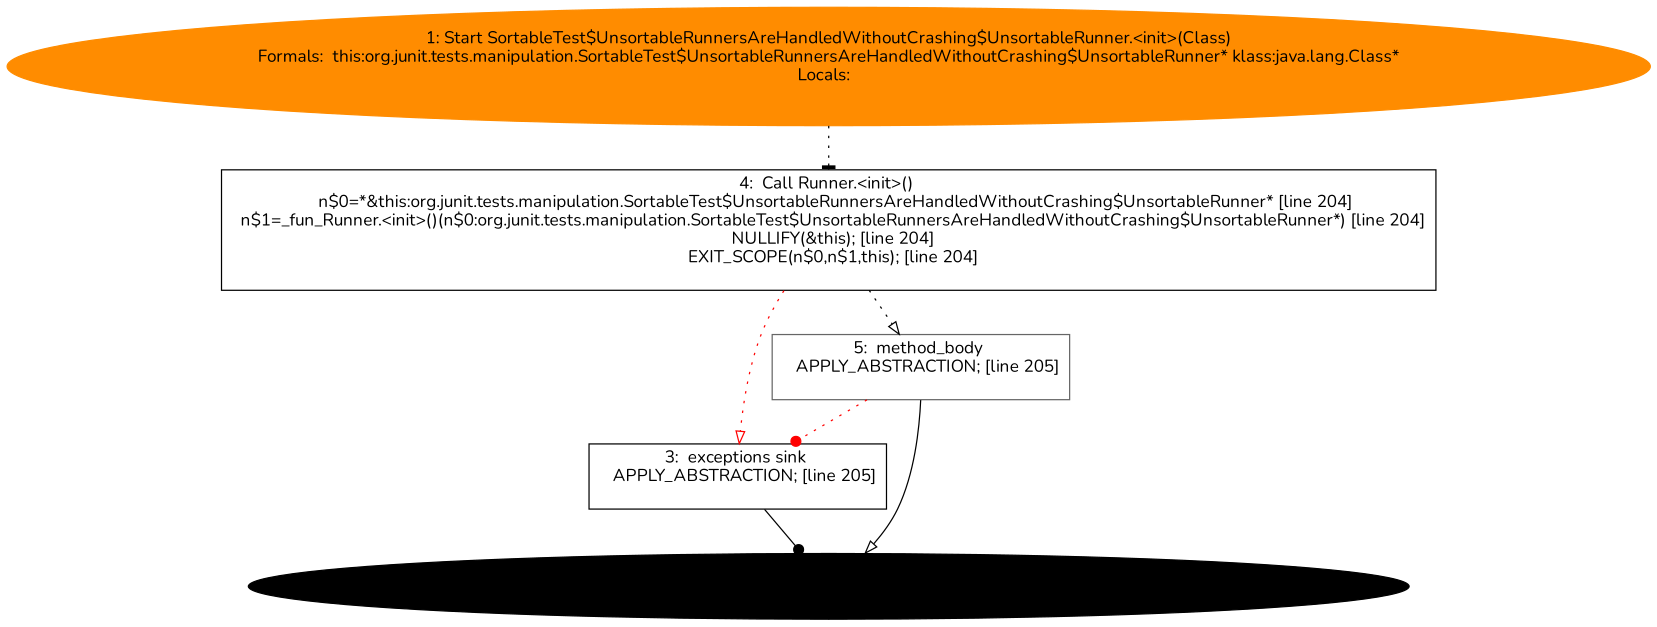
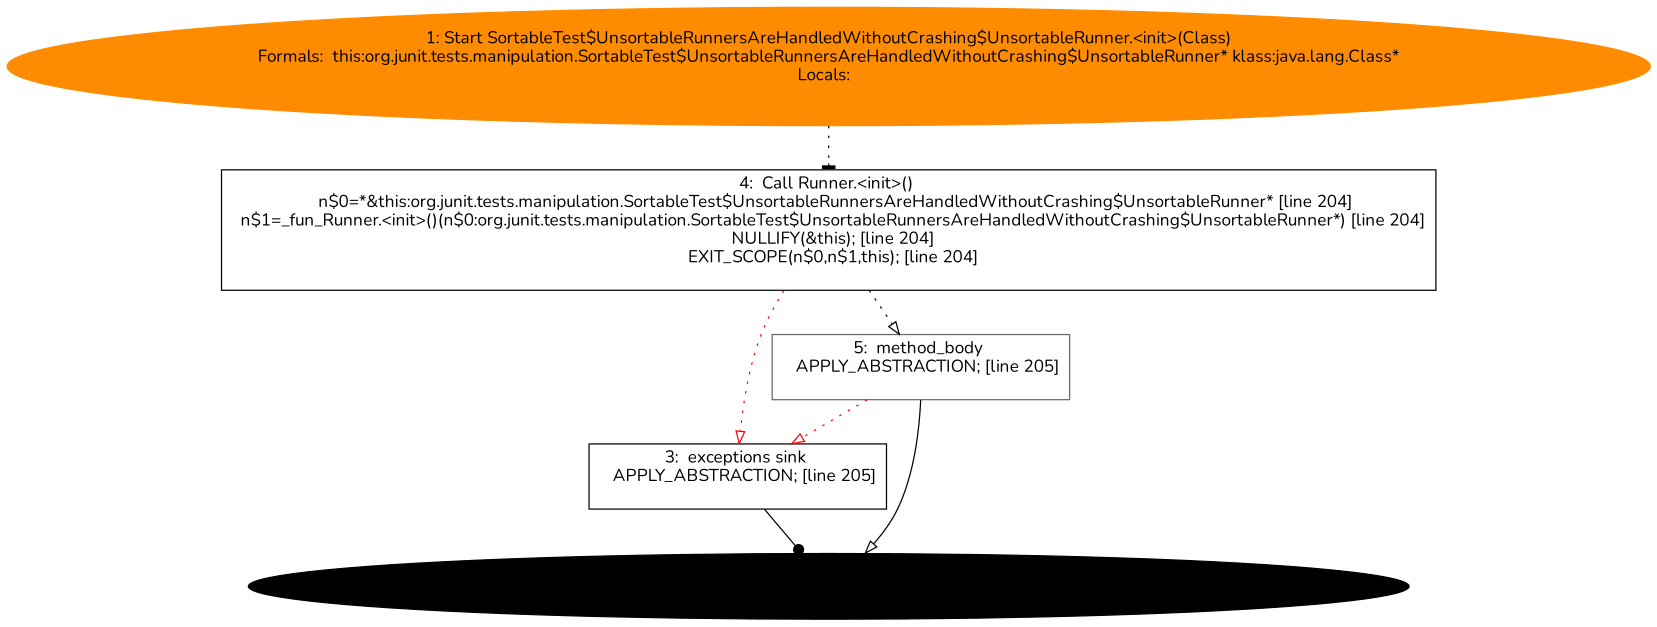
edge "5:  method_body APPLY_ABSTRACTION; [line 205]" -> "3:  exceptions sink APPLY_ABSTRACTION; [line 205]": arrowhead dot -> onormal
